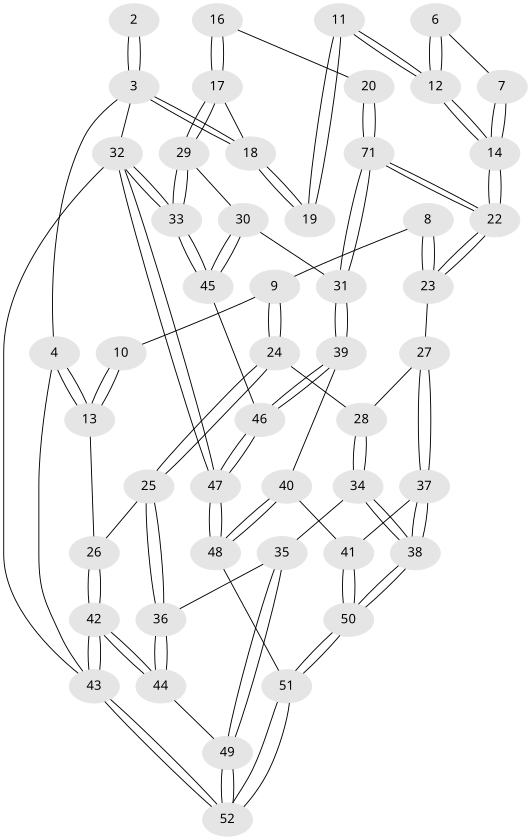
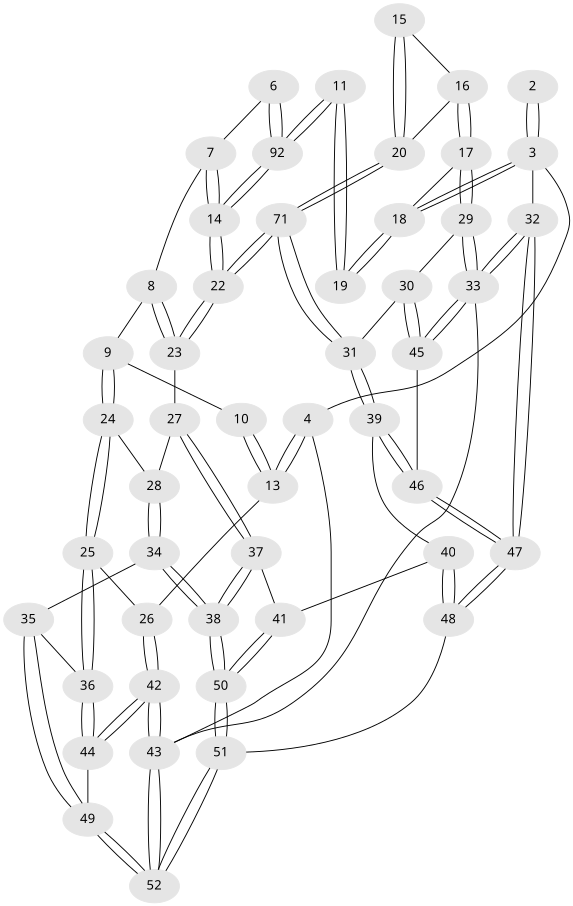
node "15": added
node "12": label "12" -> "92"
edge "7" -- "8": added
edge "32" -- "43": now "33" -- "43"
